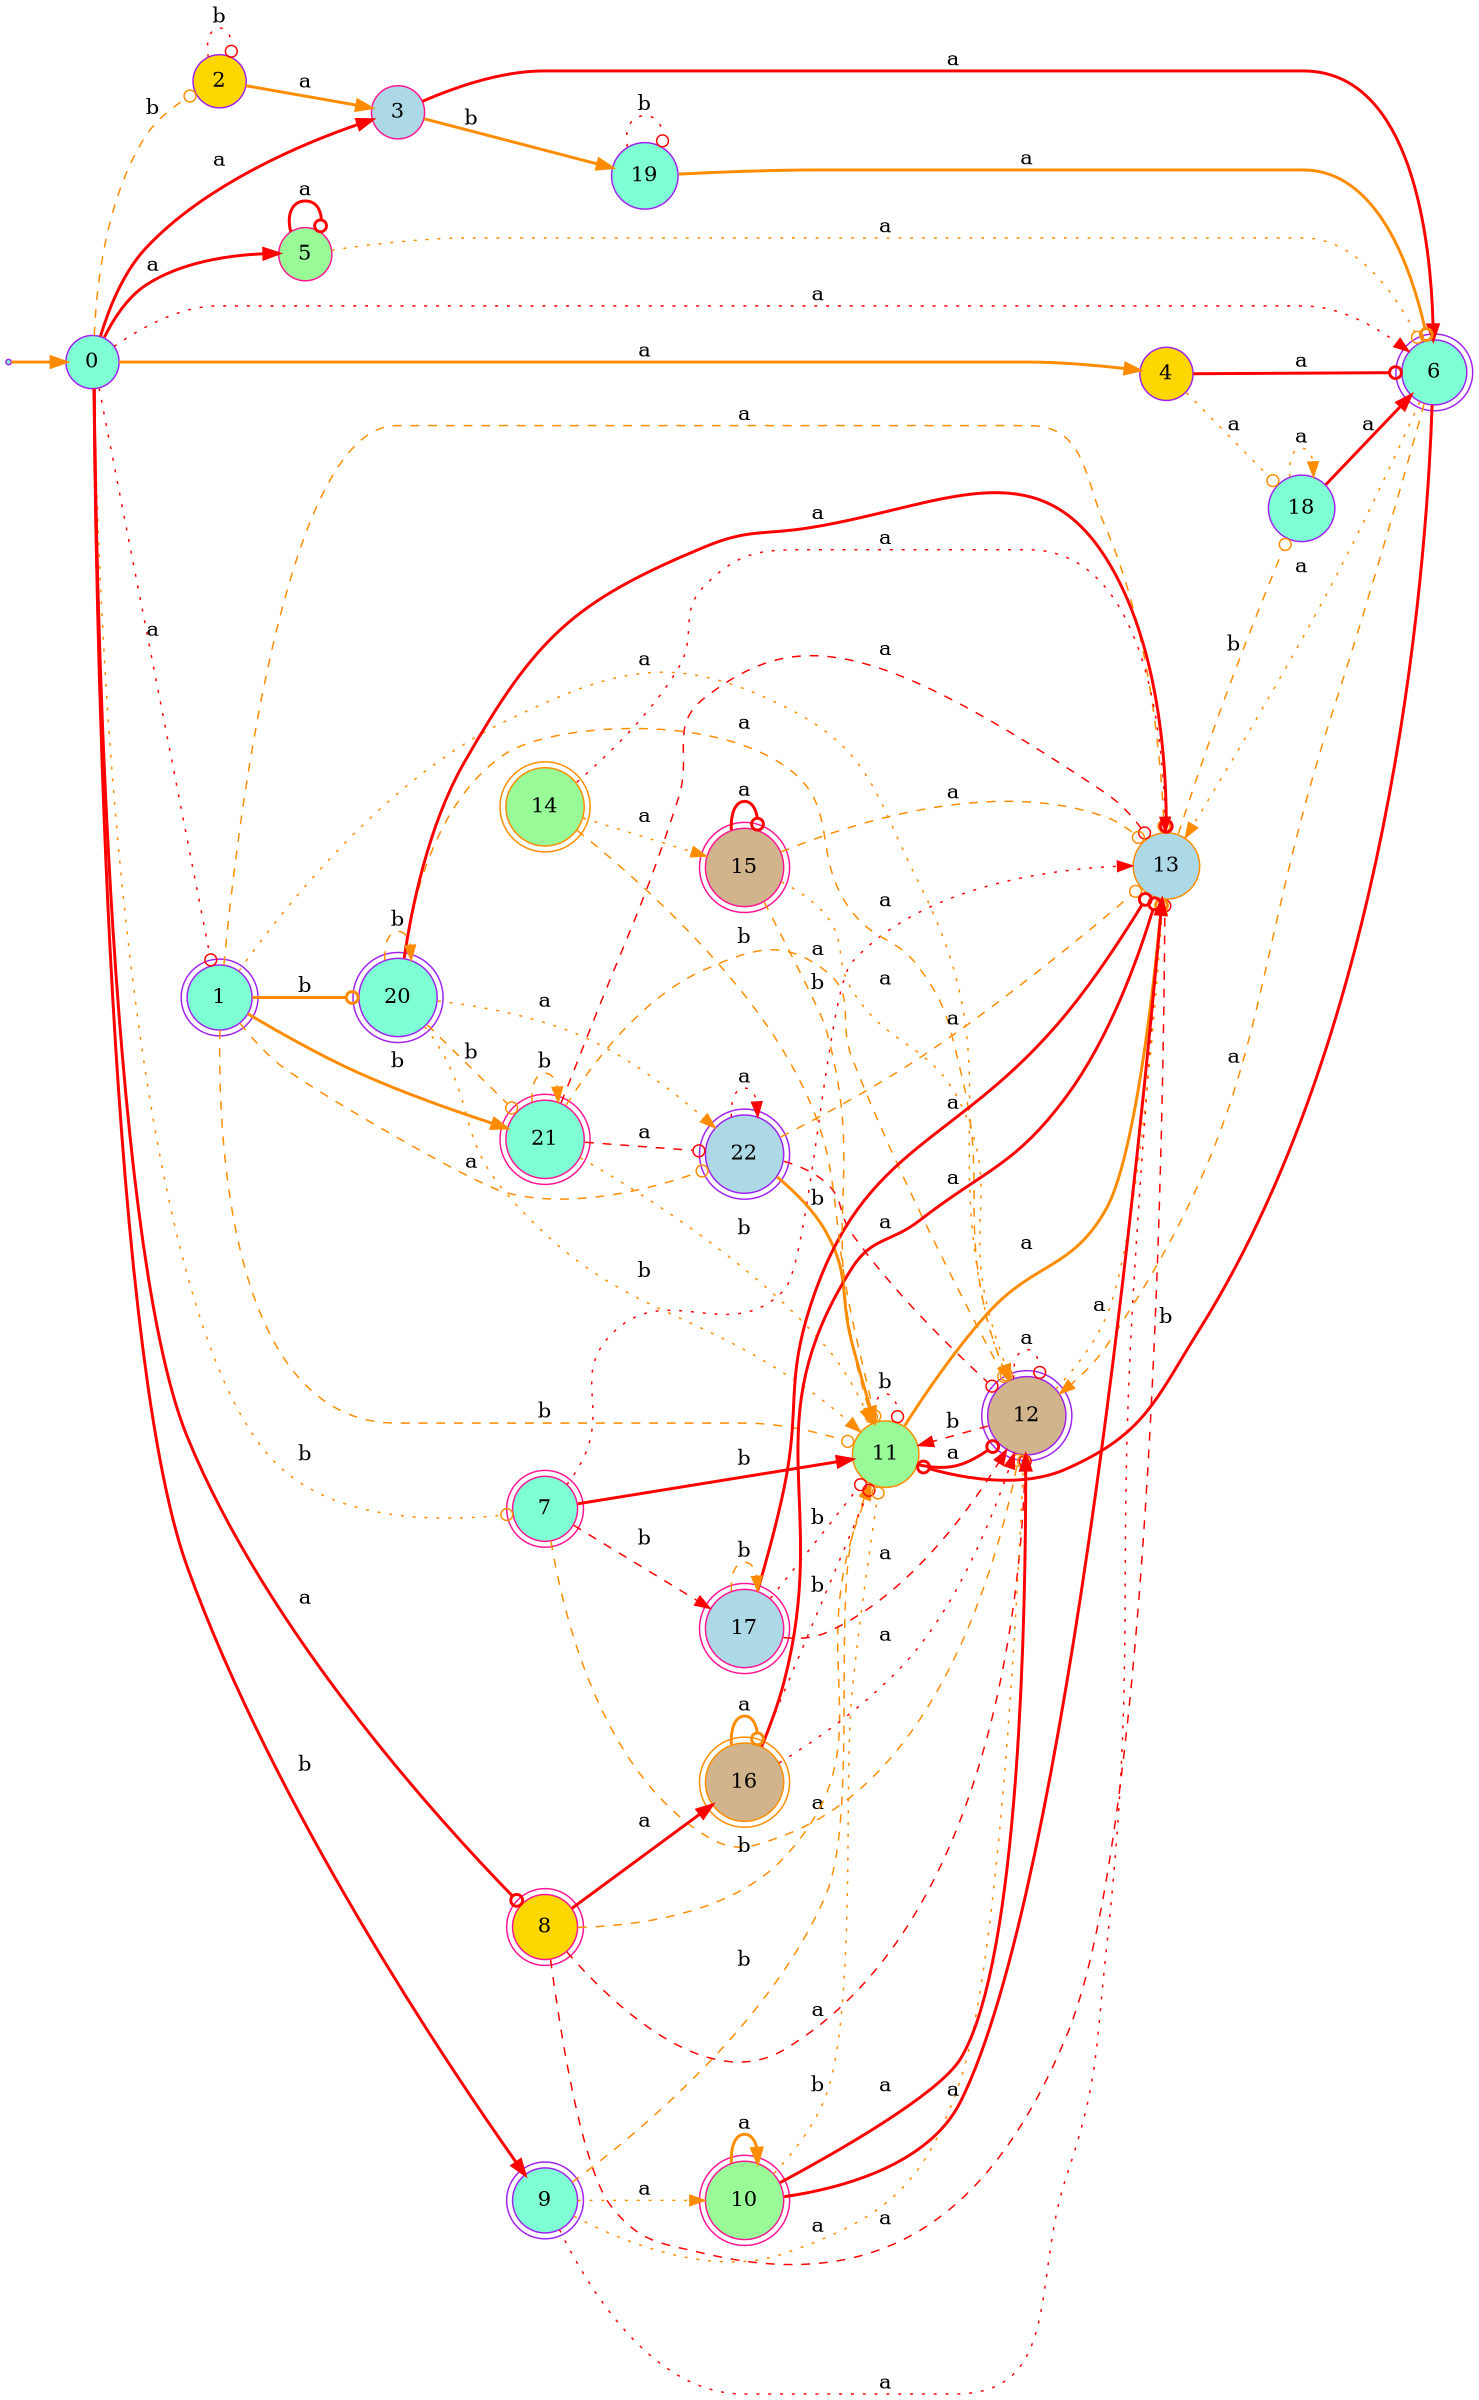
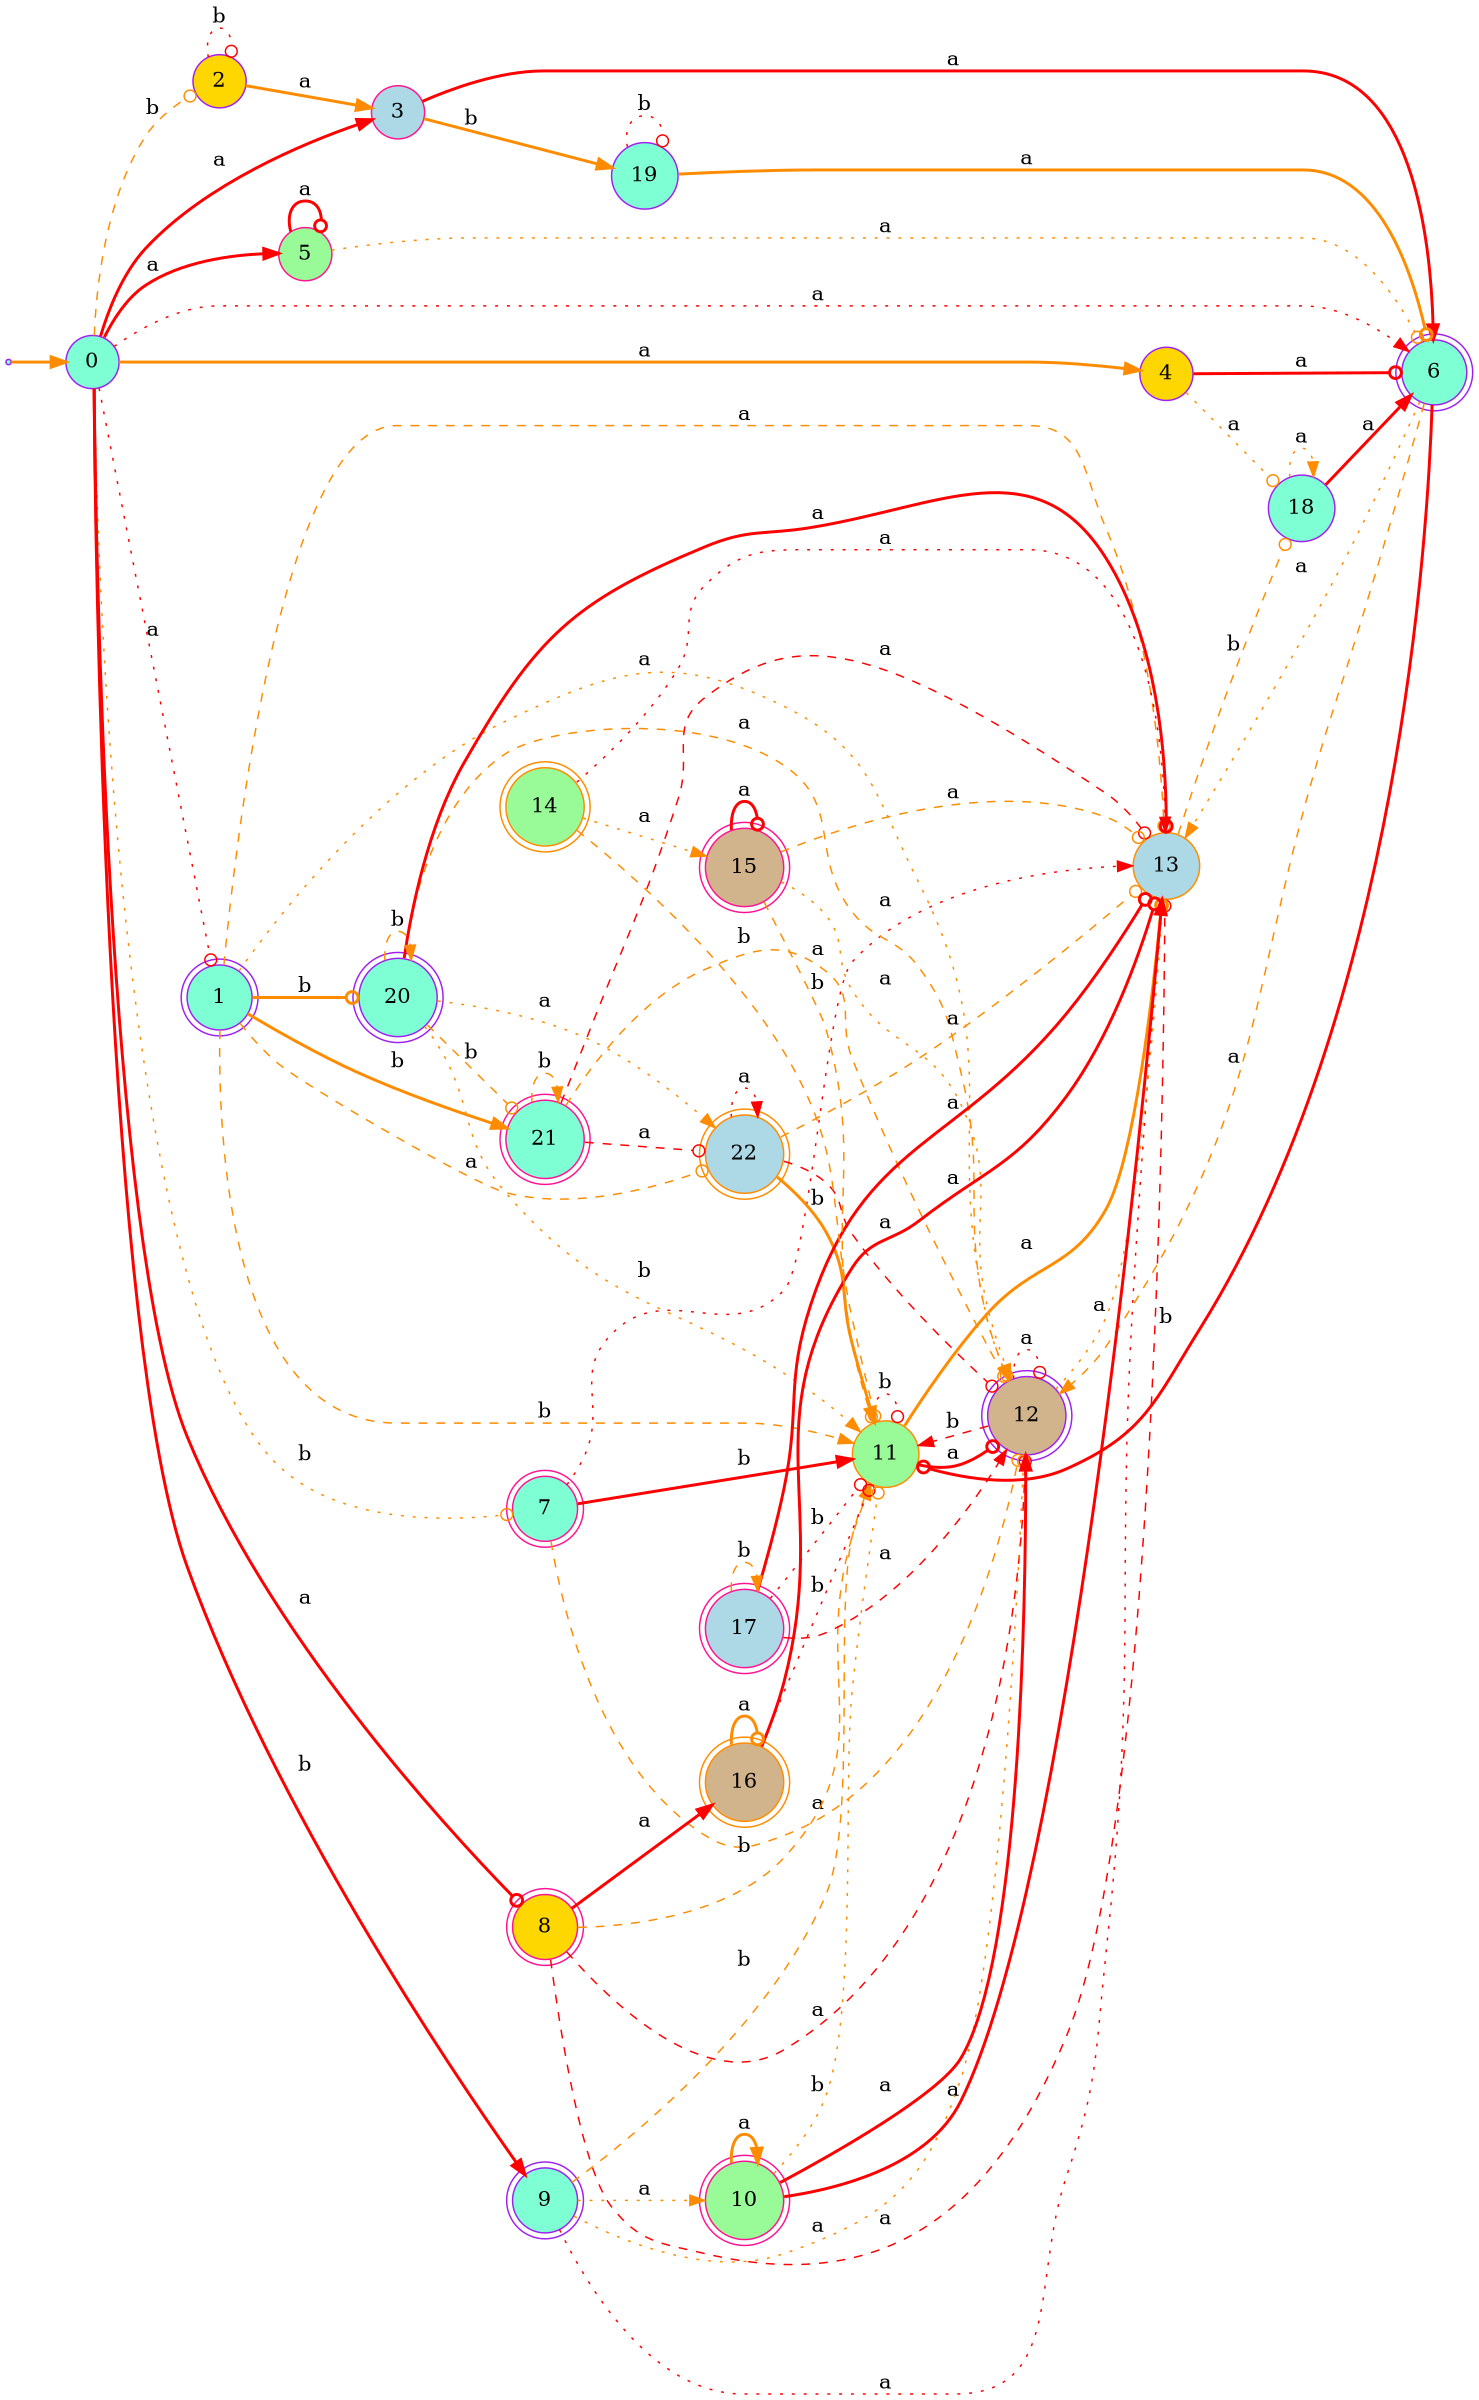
node "22": color purple -> darkorange
edge "21" -> "11": removed, label "b"
edge "1" -> "11": arrowhead odot -> normal
edge "7" -> "17": removed, label "b"
edge "16" -> "12": removed, label "a"
